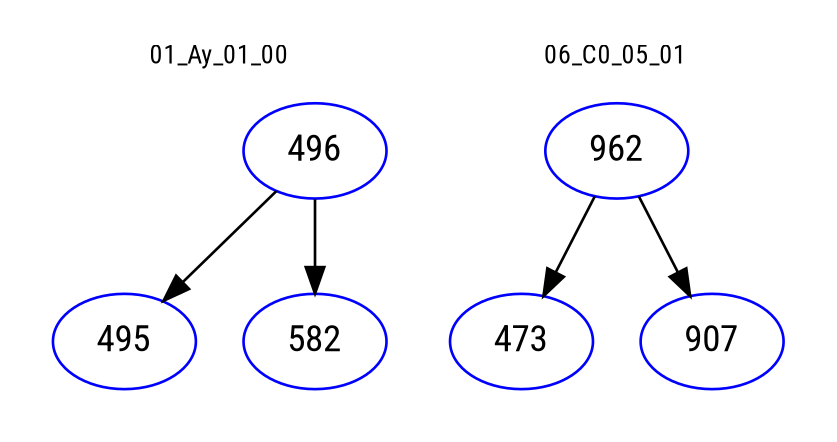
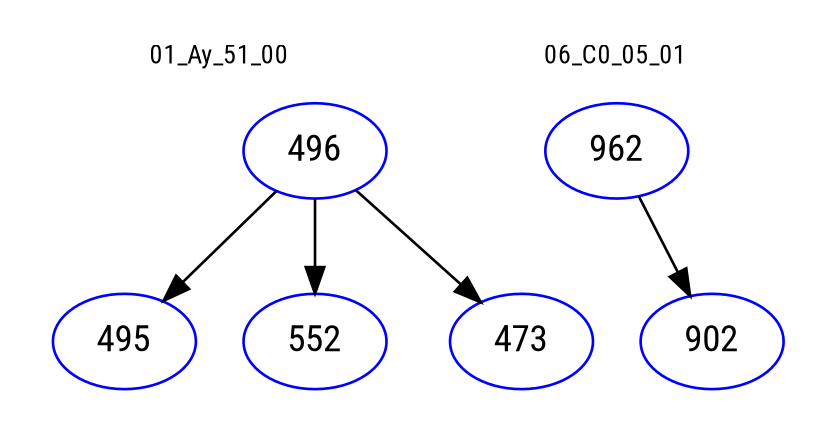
cluster "01_Ay_01_00": label "01_Ay_01_00" -> "01_Ay_51_00"
edge "962" -> "473": now "496" -> "473"
node "582": label "582" -> "552"
node "907": label "907" -> "902"
